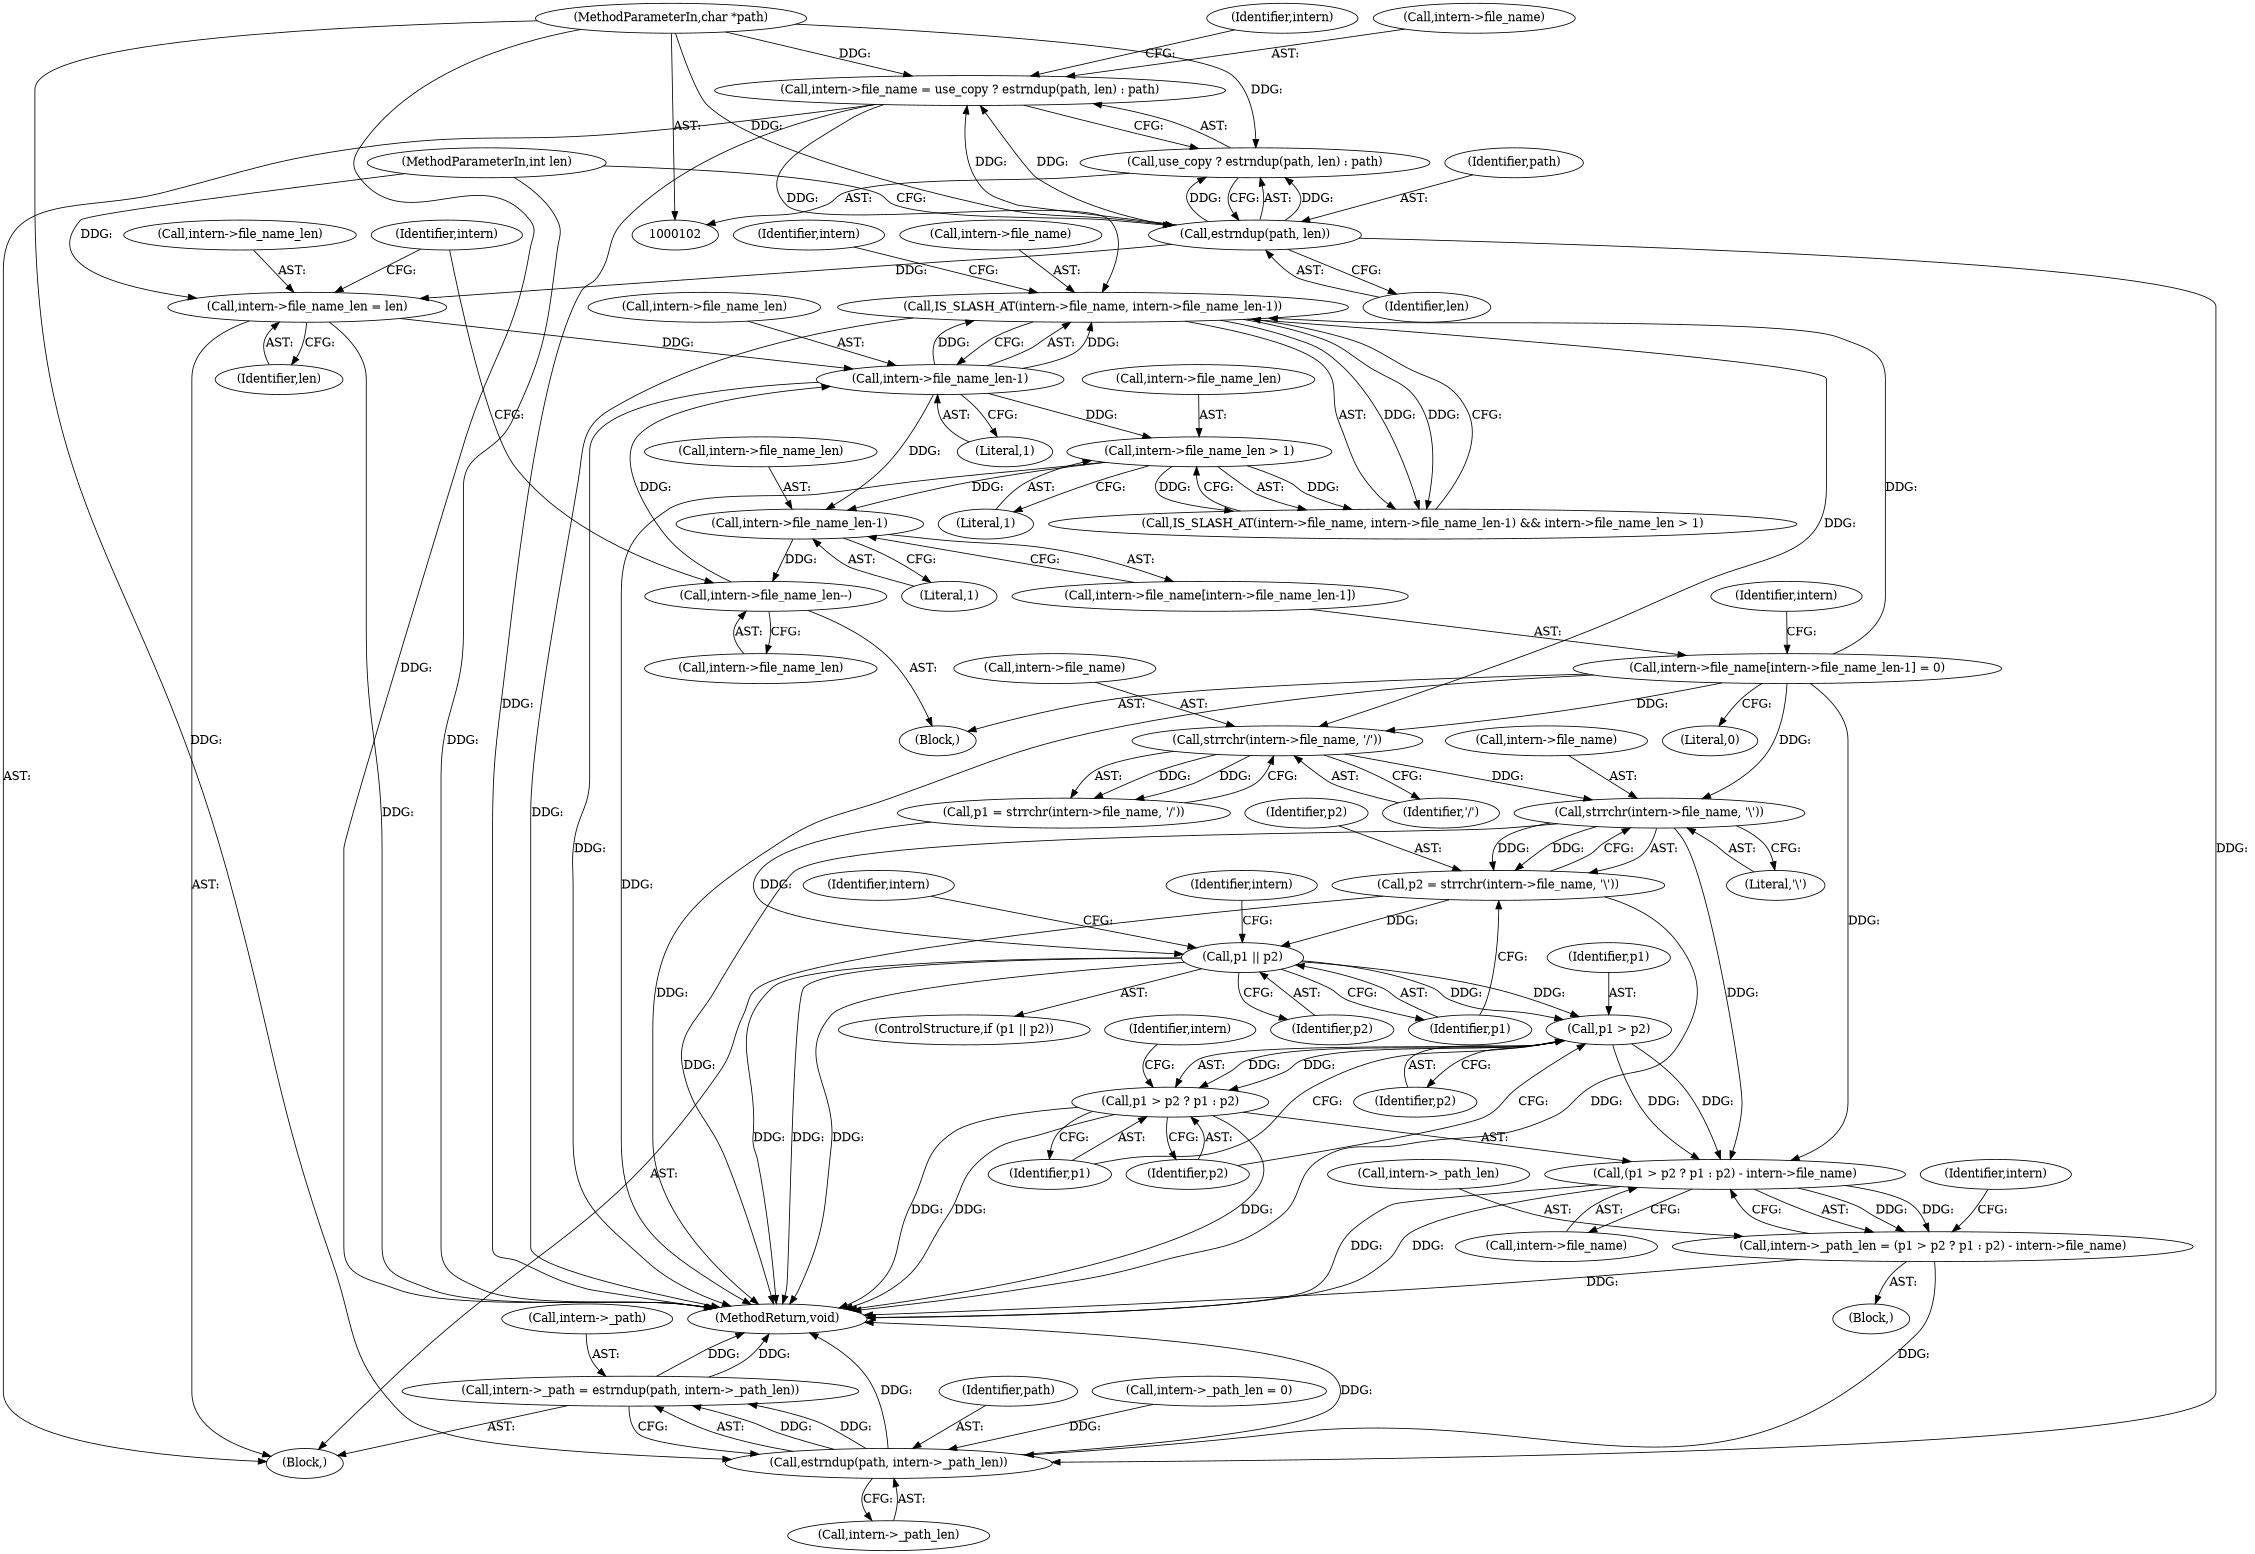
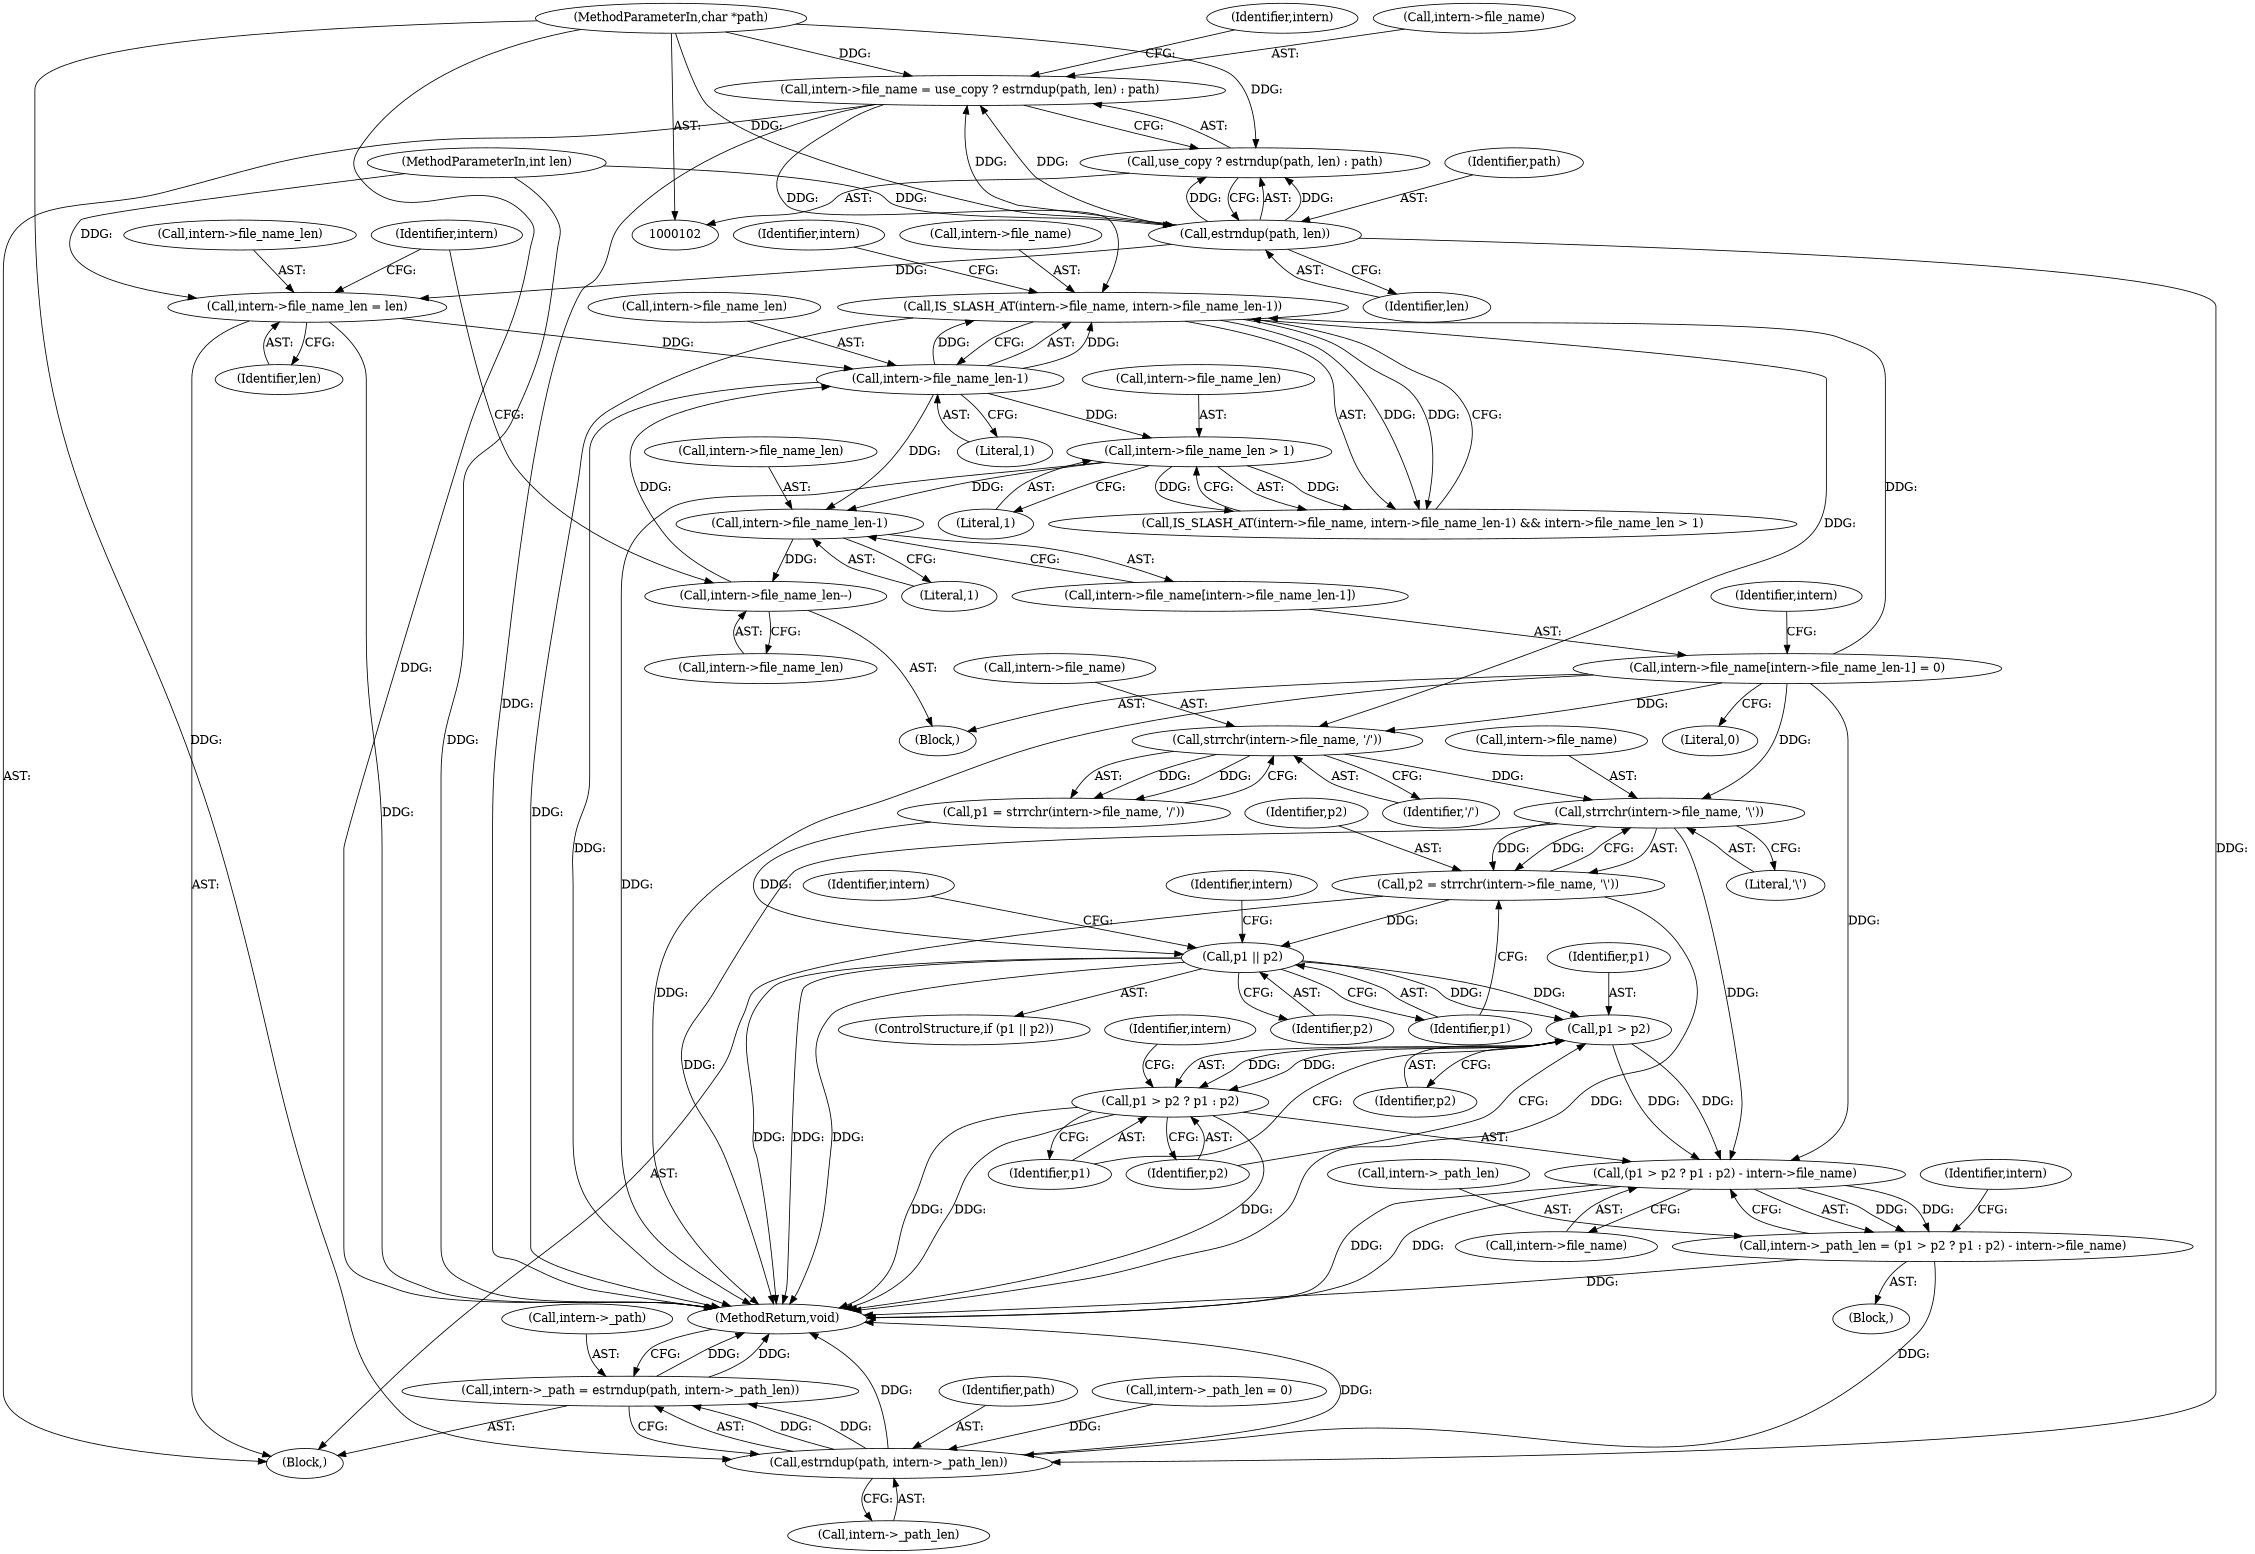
edge "(MethodParameterIn,int len)" -> "(Call,estrndup(path, len))": label "CFG: " -> "DDG: "
edge "(MethodReturn,void)" -> "(Call,intern->_path = estrndup(path, intern->_path_len))": added, label "CFG:"
